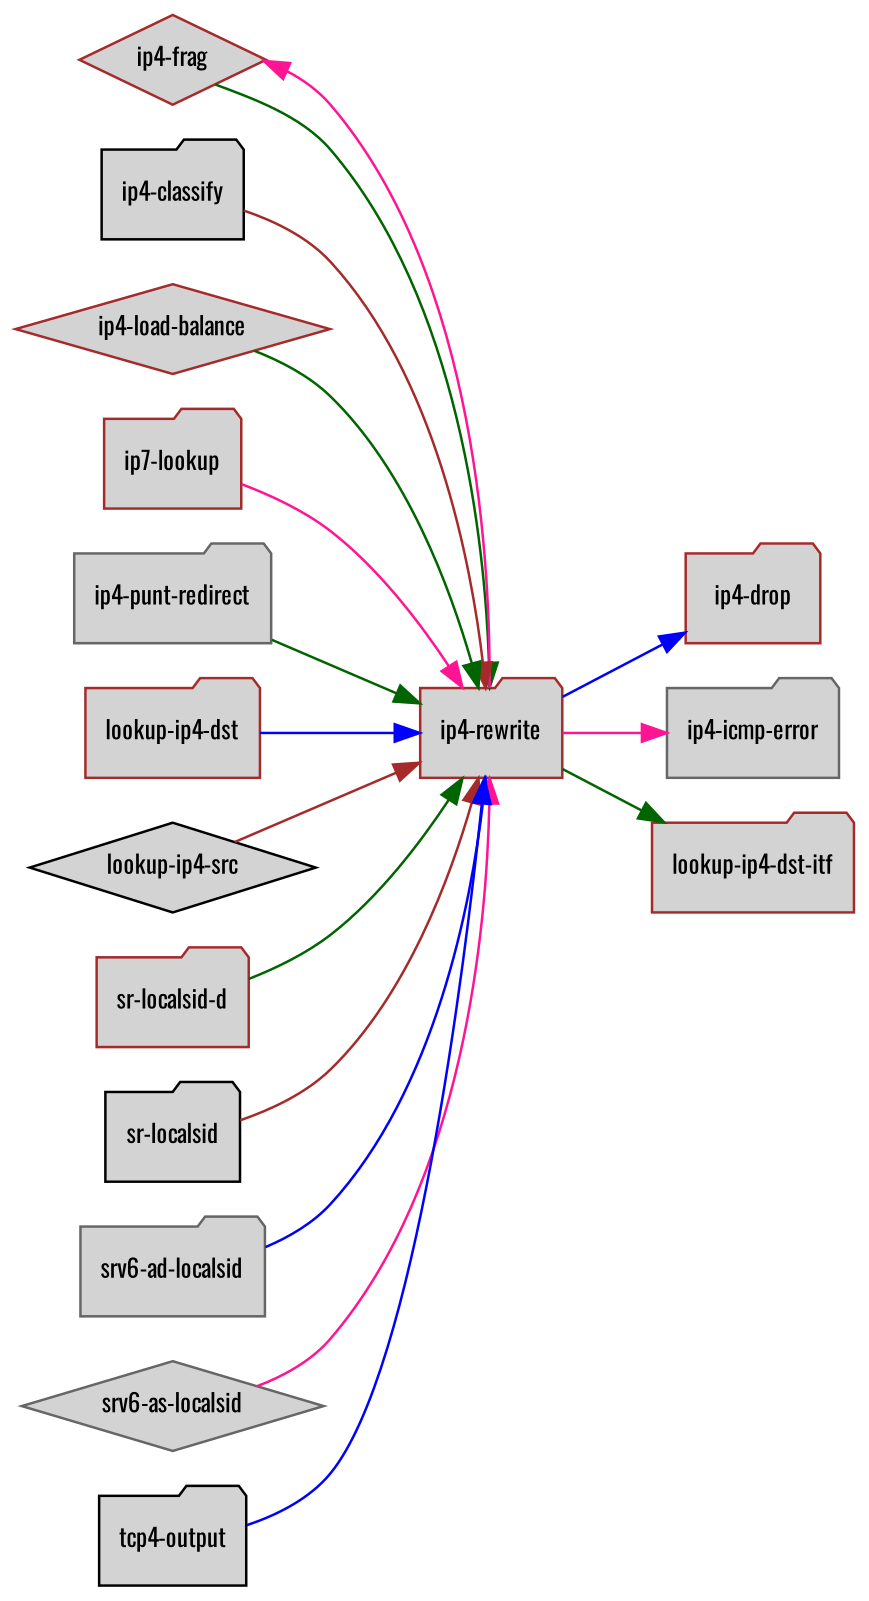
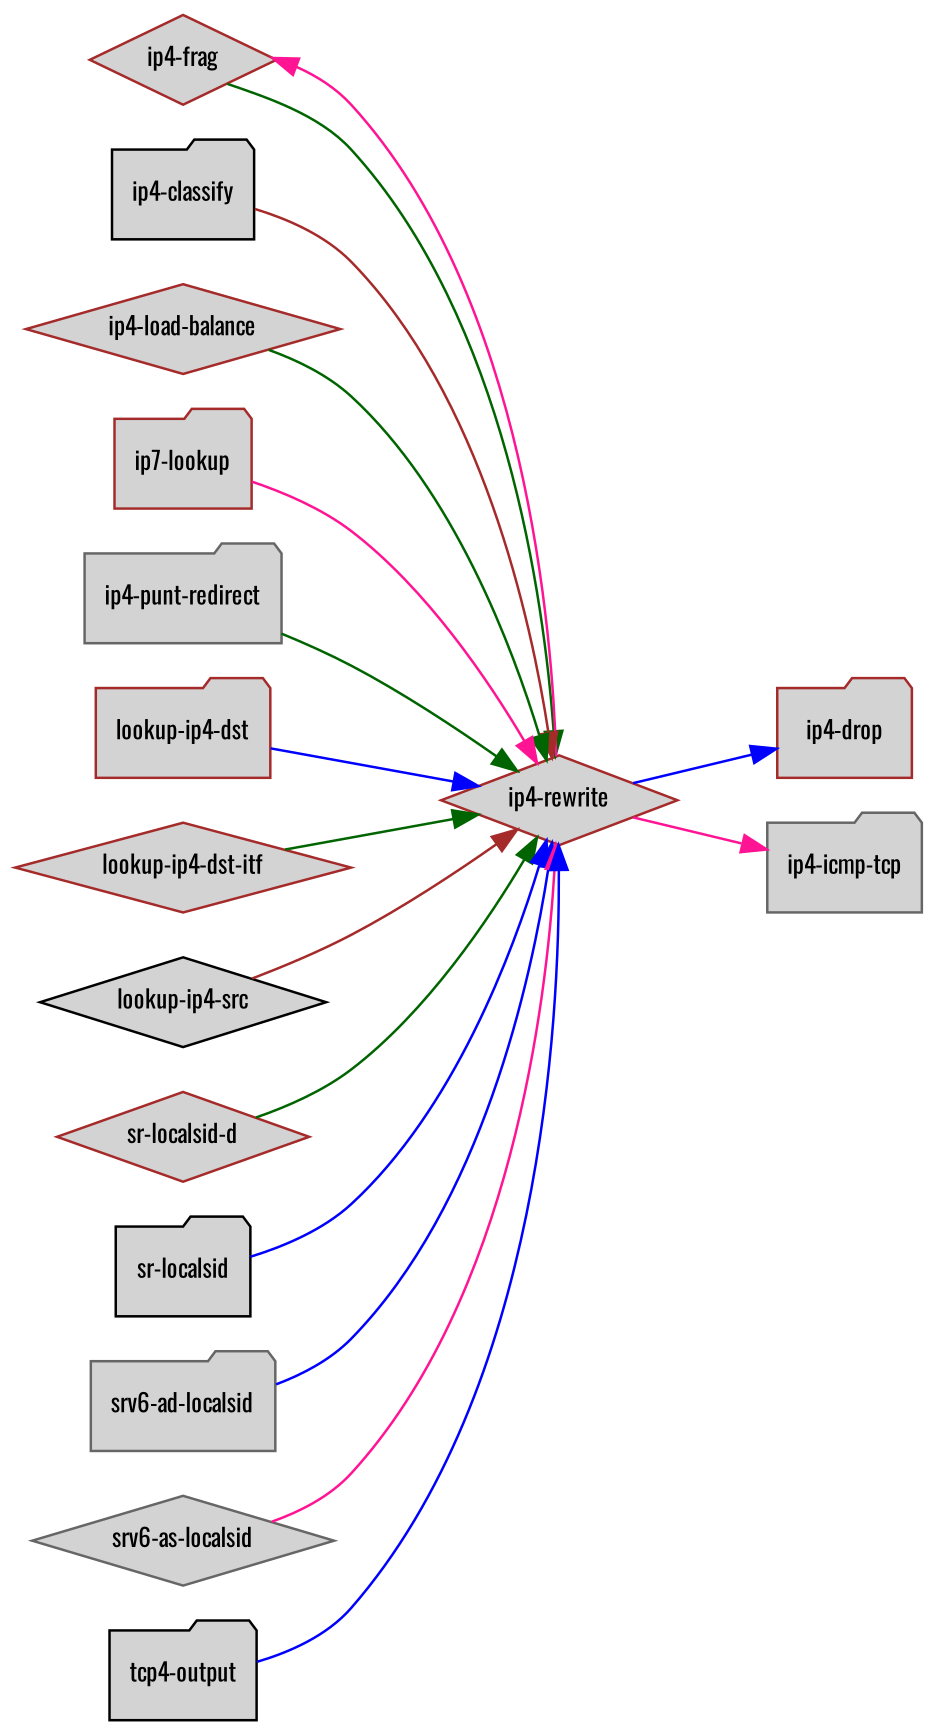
node "ip4-rewrite": shape folder -> diamond
node "ip4-icmp-error": label "ip4-icmp-error" -> "ip4-icmp-tcp"
edge "ip4-rewrite" -> "lookup-ip4-dst-itf": reversed
node "lookup-ip4-dst-itf": shape folder -> diamond
edge "sr-localsid" -> "ip4-rewrite": color brown -> blue
node "sr-localsid-d": shape folder -> diamond
